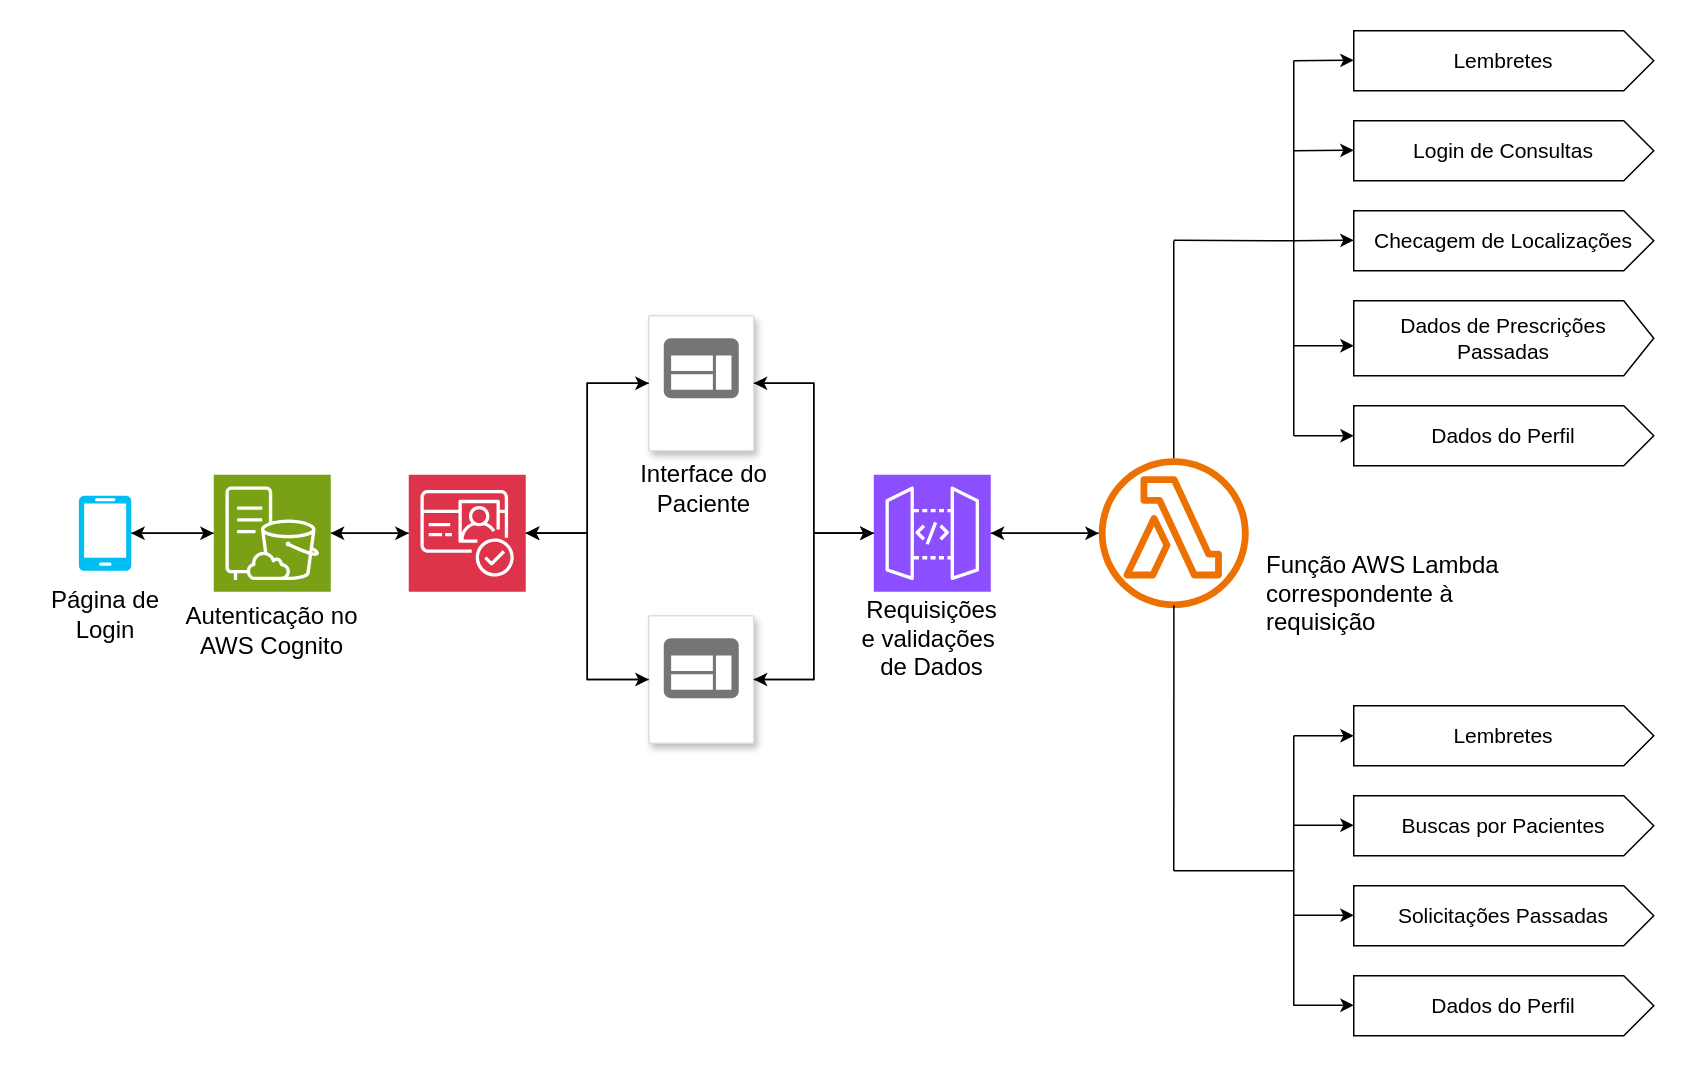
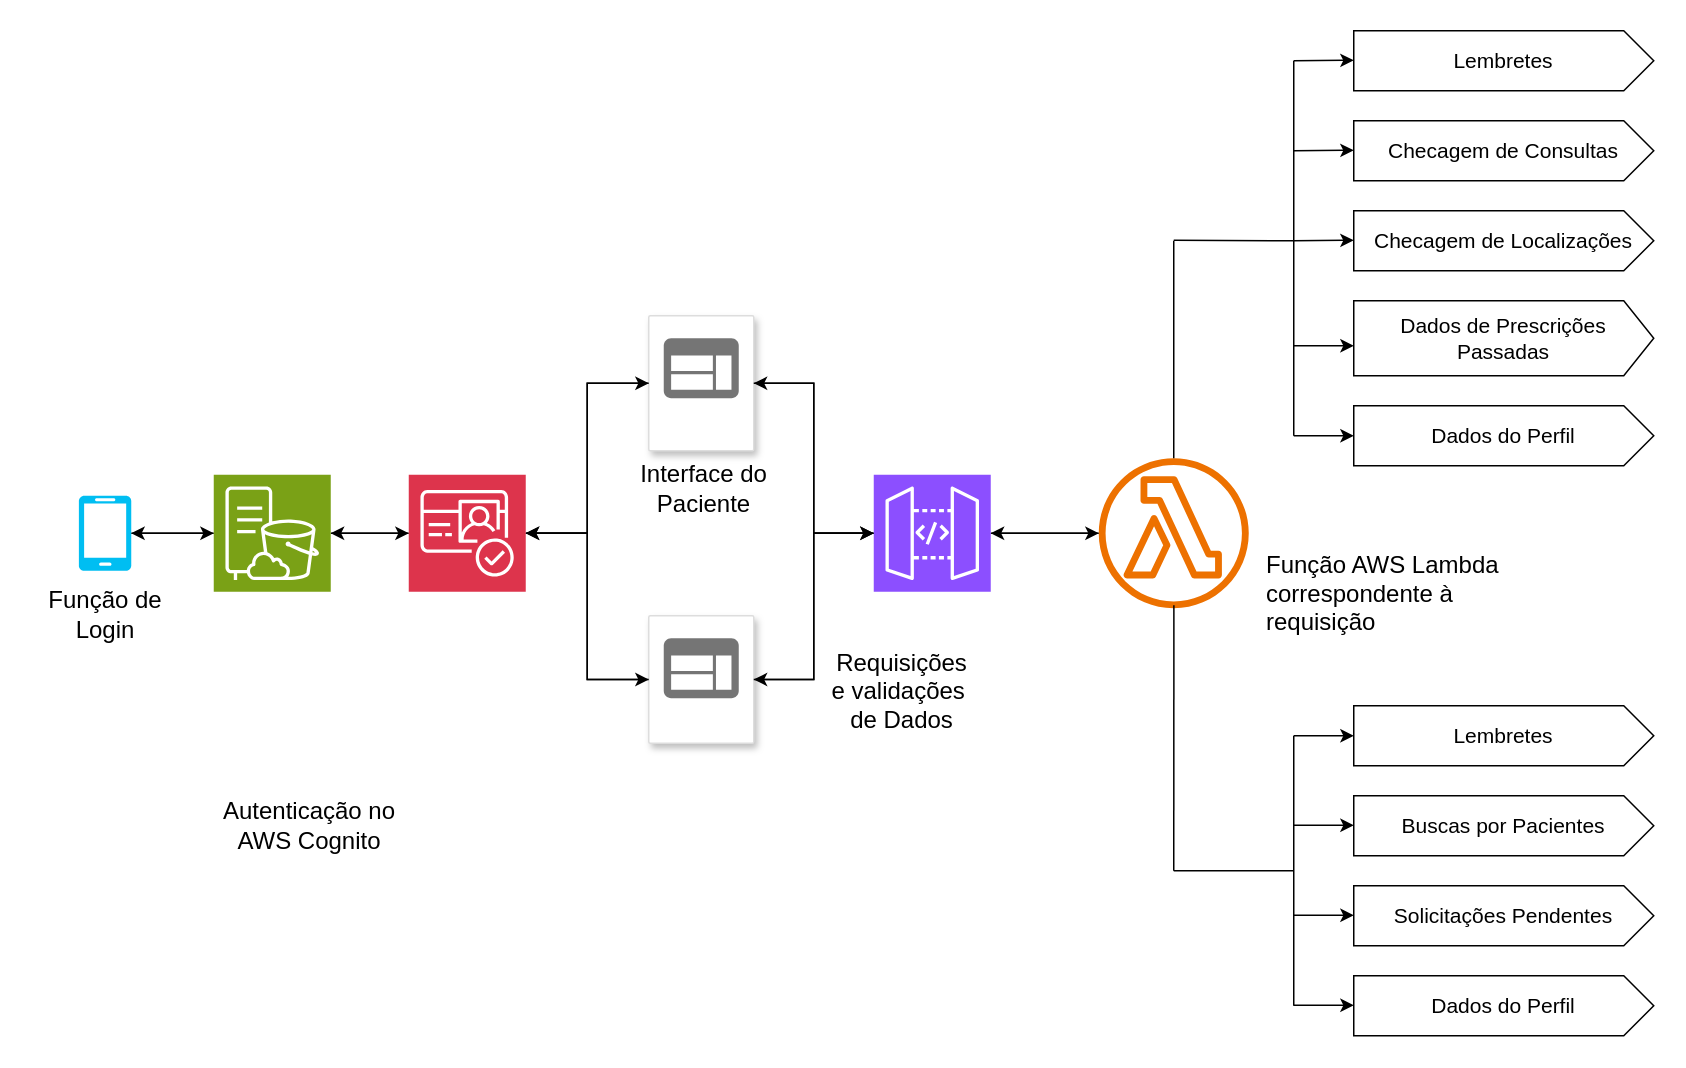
node "Login de Consultas": label "Login de Consultas" -> "Checagem de Consultas"
node "Página de Login": label "Página de Login" -> "Função de Login"
node "Autenticação no AWS Cognito": moved (272, 631) -> (310, 826)
node "Requisições e validações de Dados": moved (932, 638) -> (902, 691)
node "Solicitações Passadas": label "Solicitações Passadas" -> "Solicitações Pendentes"
